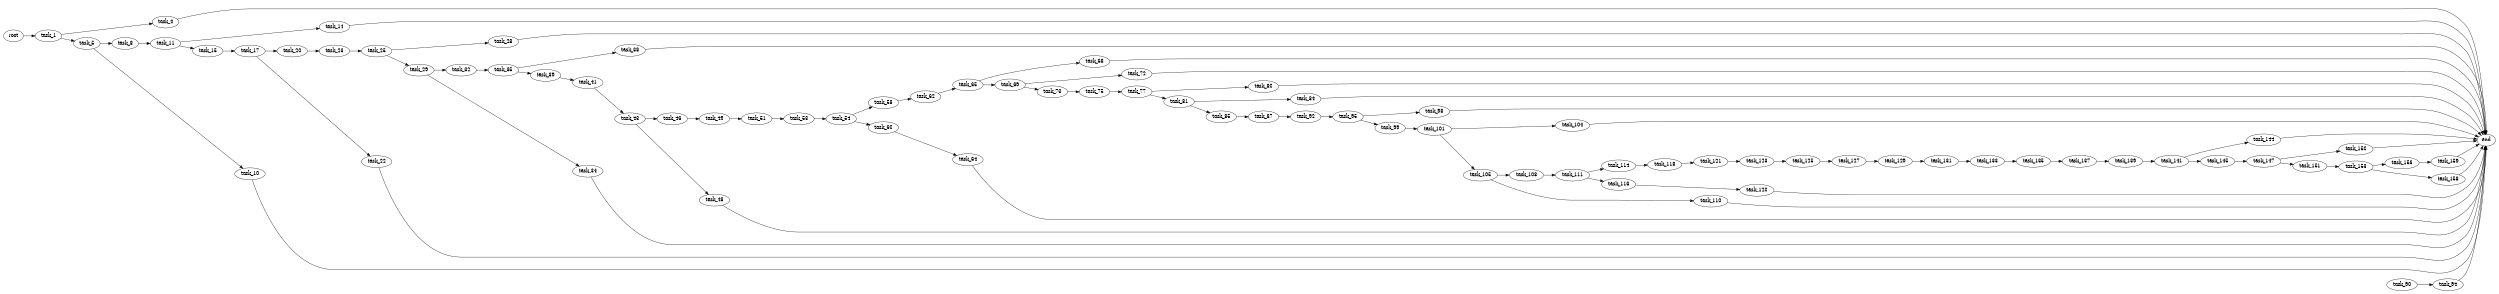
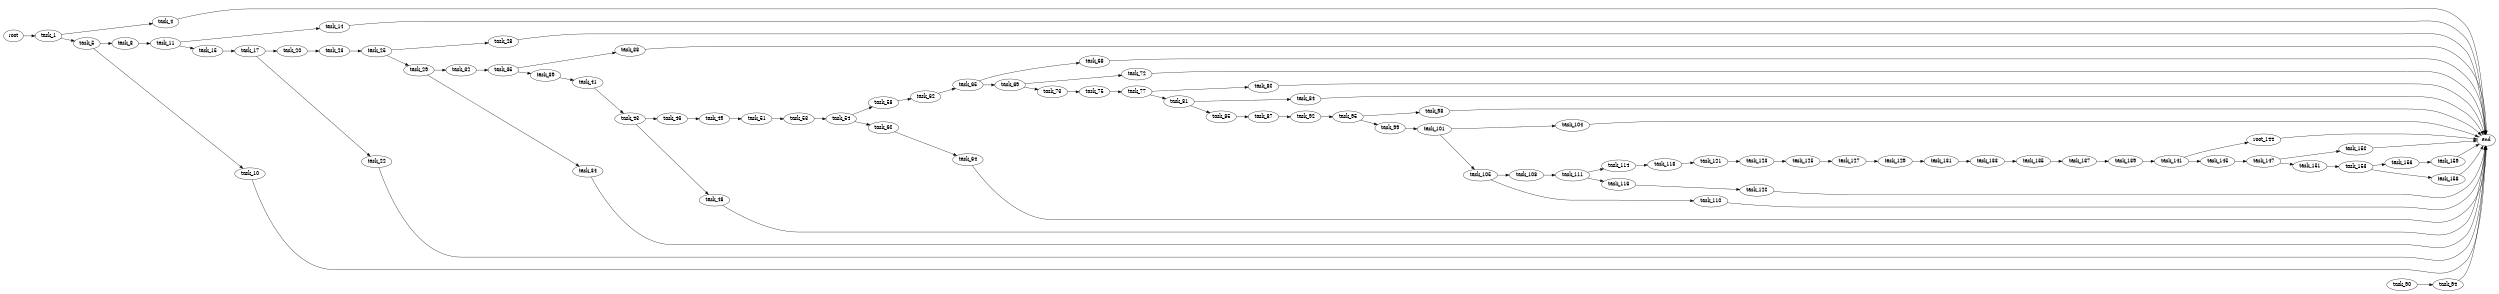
node "task_144": label "task_144" -> "root_144"
